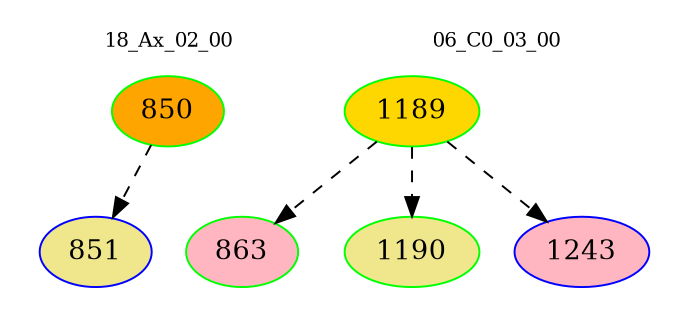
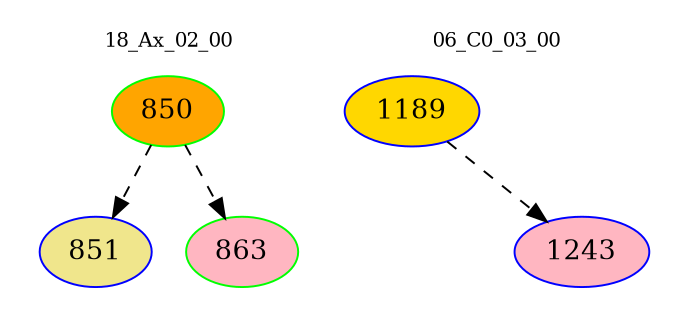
node "1189": color green -> blue
edge "1189" -> "863": now "850" -> "863"
node "1190": removed
